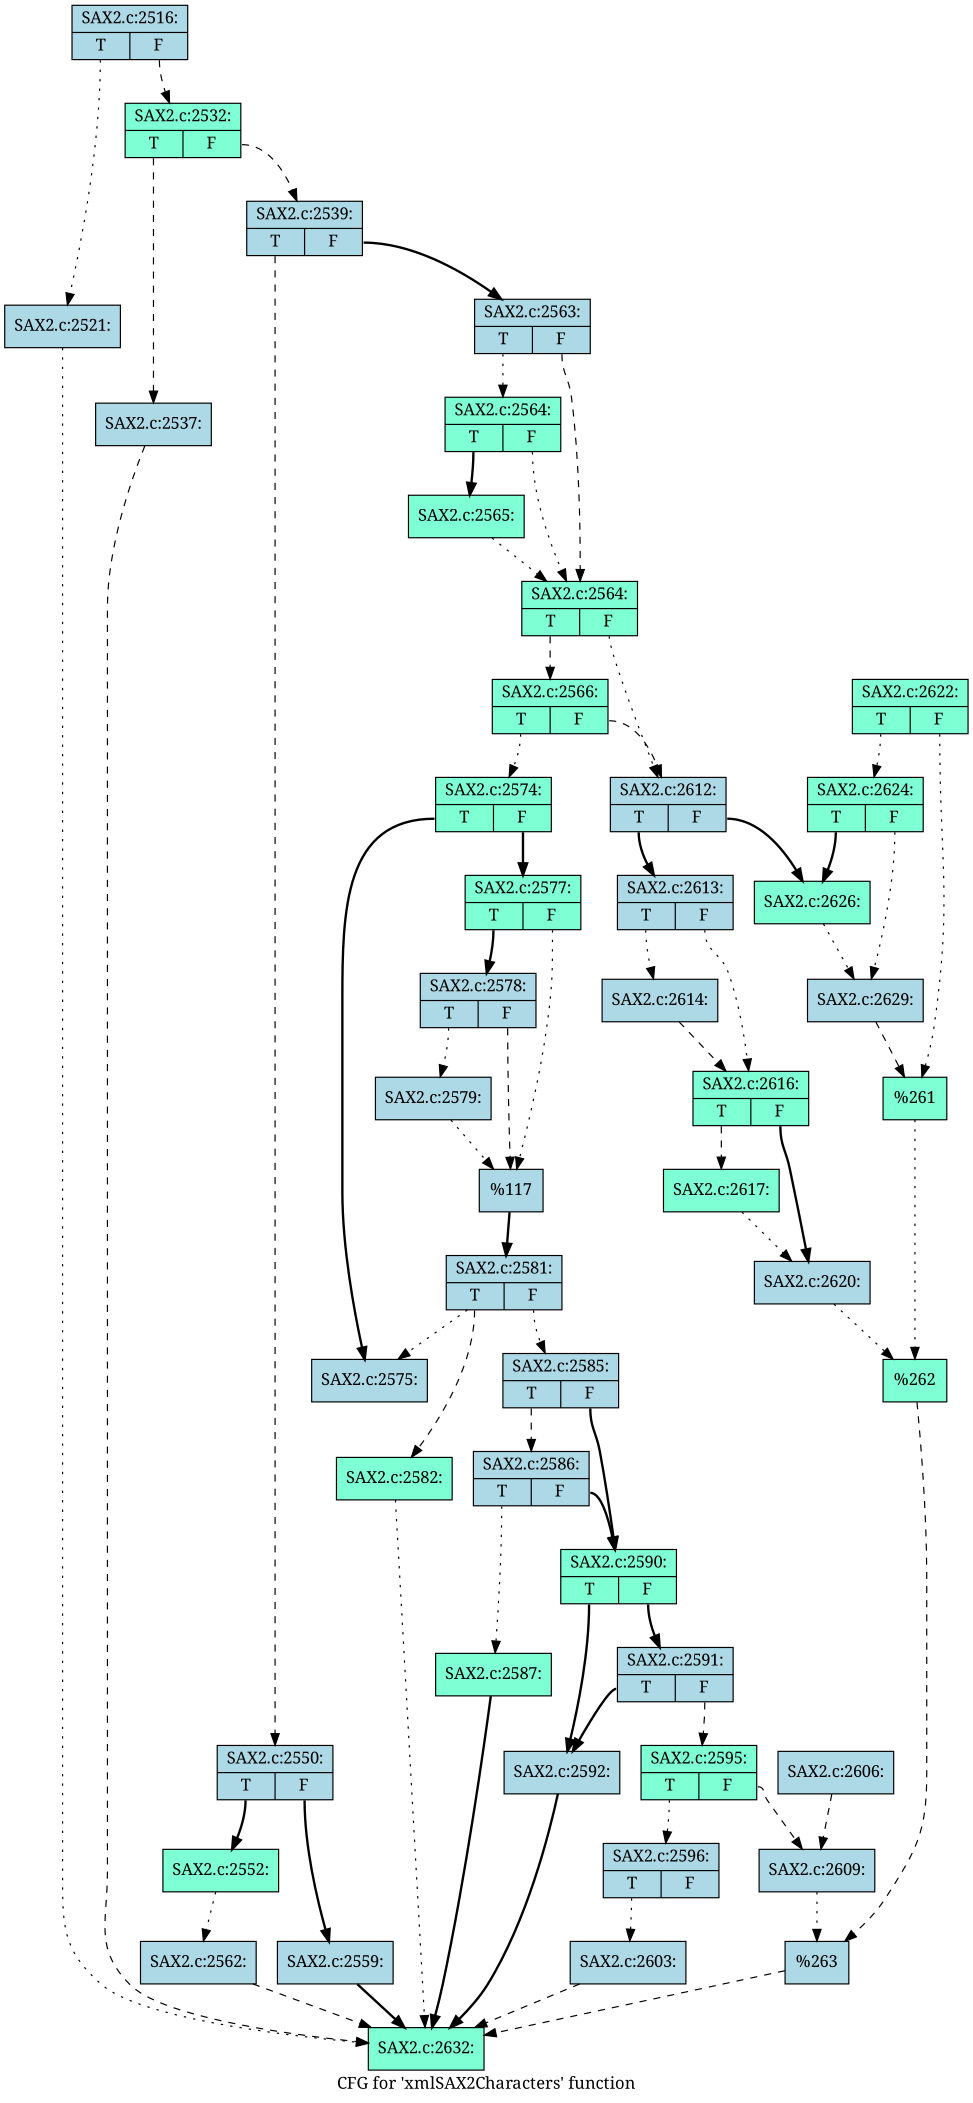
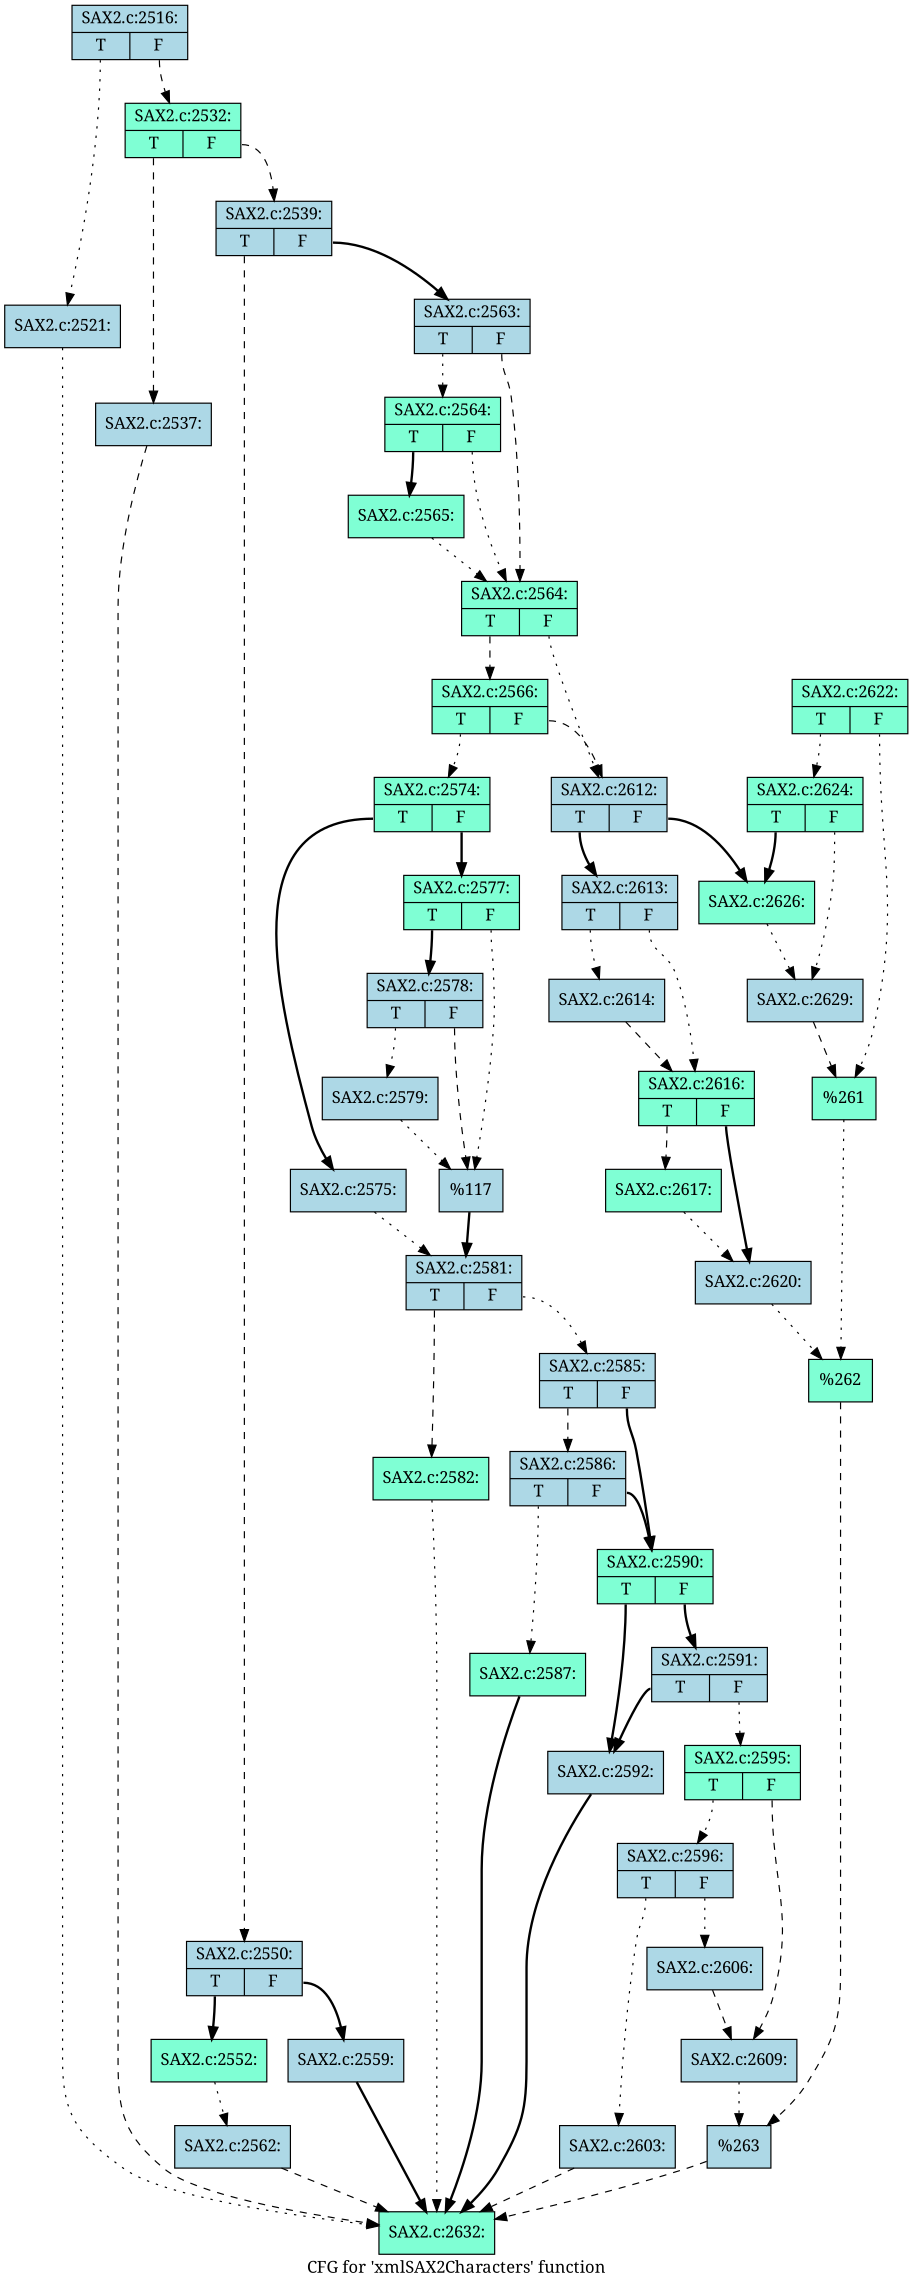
edge "SAX2.c:2581:" -> "SAX2.c:2575:": reversed
edge "SAX2.c:2591:" -> "SAX2.c:2595:": style dashed -> dotted
edge "SAX2.c:2596:" -> "SAX2.c:2606:": added
